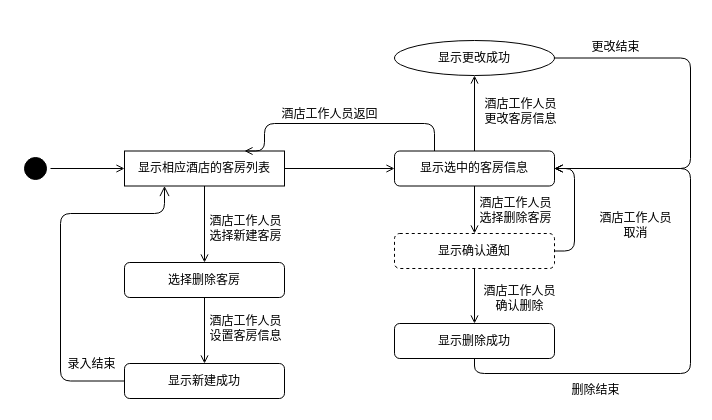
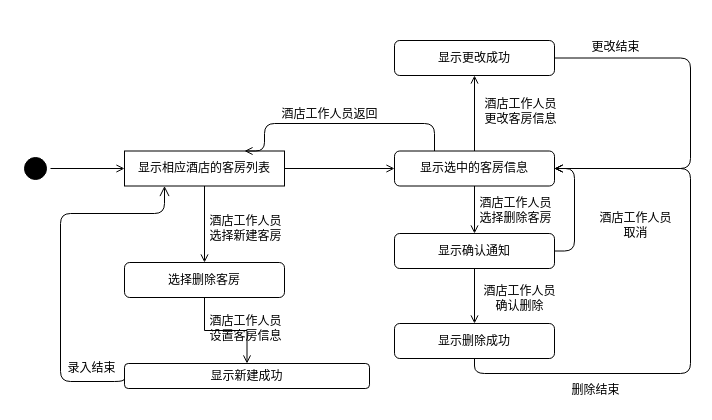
node "显示更改成功": shape ellipse -> rounded rectangle
node "显示确认通知": style dashed -> solid
node "显示新建成功": size 160x35 -> 245x25
